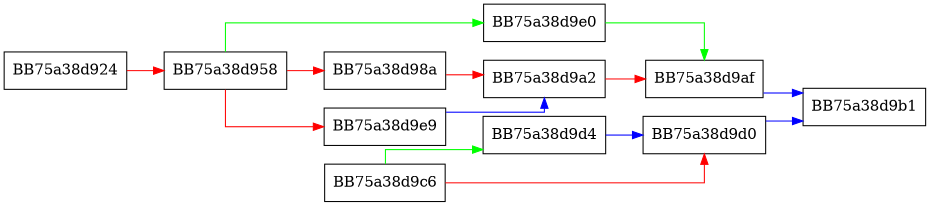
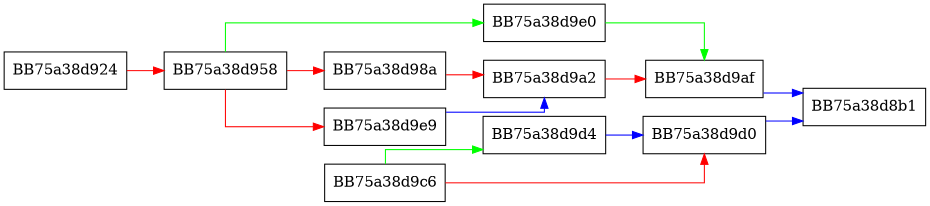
node "BB75a38d9b1": label "BB75a38d9b1" -> "BB75a38d8b1"
